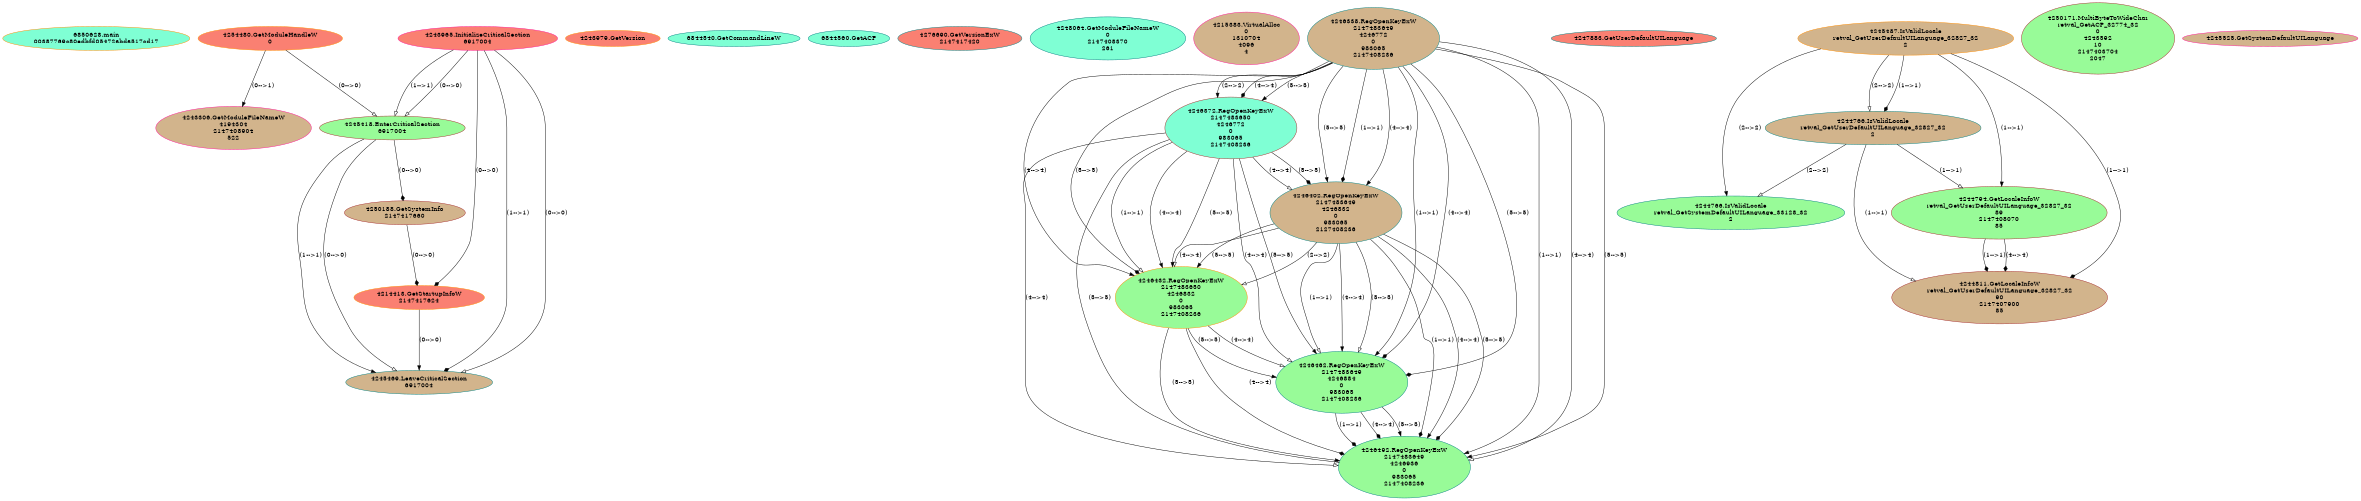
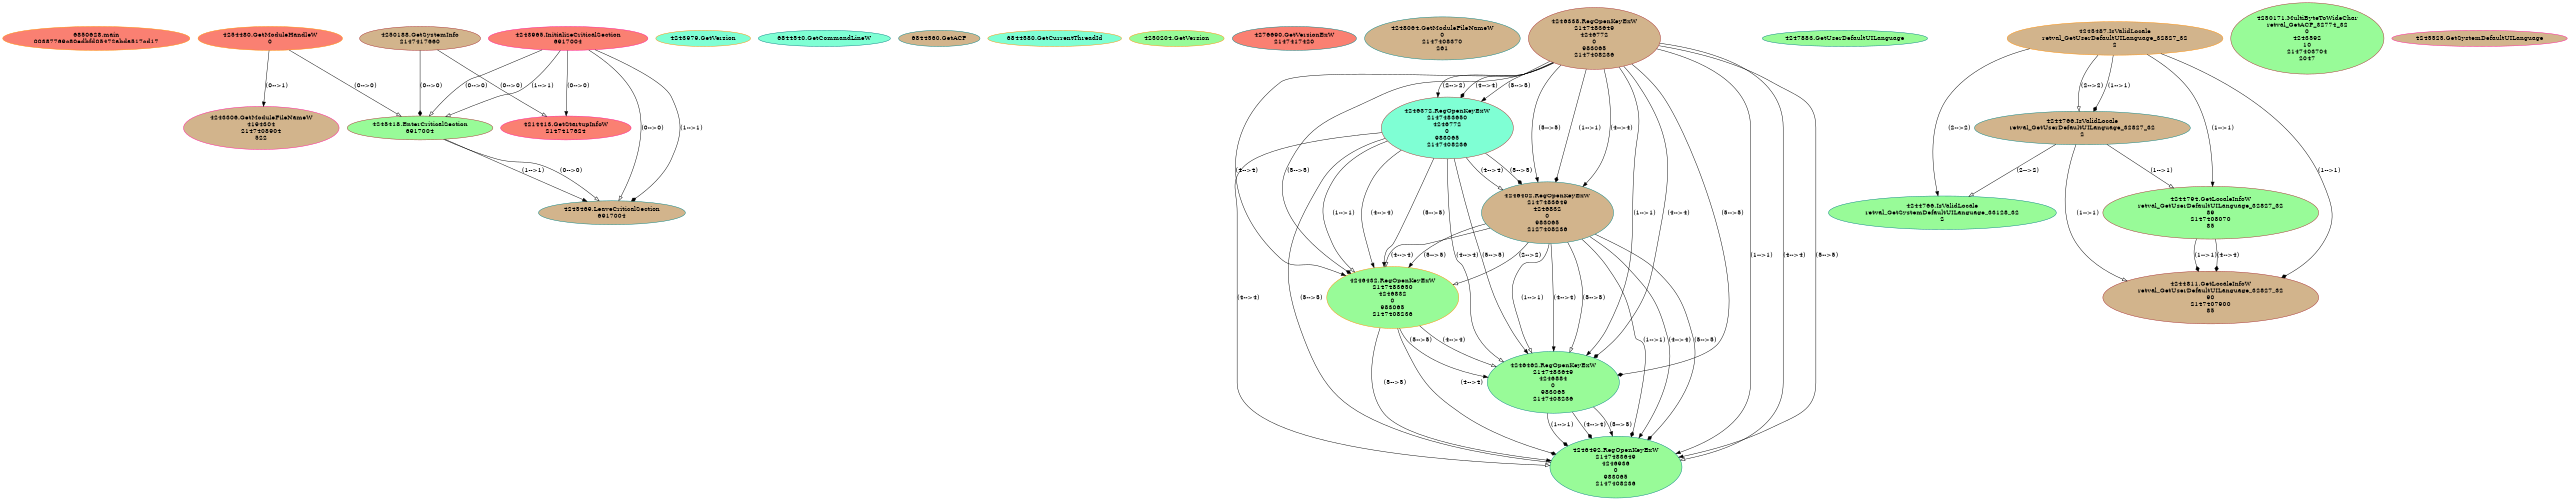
node "6850628.main 00387769c80edbfd05472abda517cd17": fillcolor aquamarine -> salmon
node "4243979.GetVersion": fillcolor salmon -> aquamarine
node "6844560.GetACP": fillcolor aquamarine -> tan
node "6844580.GetCurrentThreadId": added
node "4248064.GetModuleFileNameW 0 2147408370 261": fillcolor aquamarine -> tan
node "4250204.GetVersion": added
node "4215383.VirtualAlloc 0 1310704 4096 4": removed
node "4246338.RegOpenKeyExW 2147483649 4246772 0 983065 2147408236": color teal -> brown
node "4247883.GetUserDefaultUILanguage": fillcolor salmon -> palegreen
edge "4245418.EnterCriticalSection 6917004" -> "4250188.GetSystemInfo 2147417660": reversed
edge "4243965.InitializeCriticalSection 6917004" -> "4214413.GetStartupInfoW 2147417624": arrowhead diamond -> normal
edge "4250188.GetSystemInfo 2147417660" -> "4214413.GetStartupInfoW 2147417624": arrowhead diamond -> onormal
node "4214413.GetStartupInfoW 2147417624": color darkorange -> deeppink
edge "4214413.GetStartupInfoW 2147417624" -> "4245469.LeaveCriticalSection 6917004": removed, label "(0-->0)"
